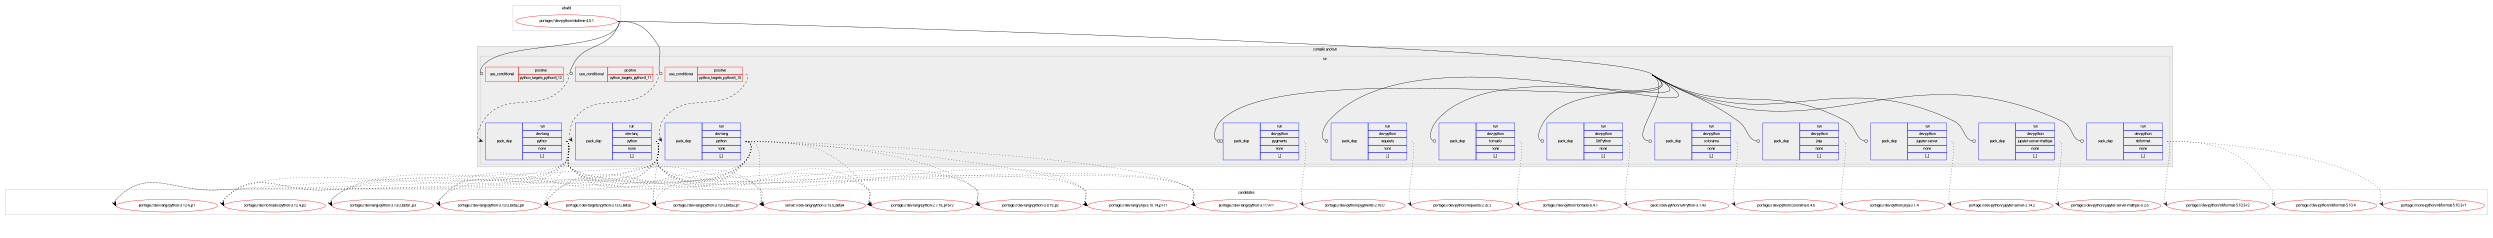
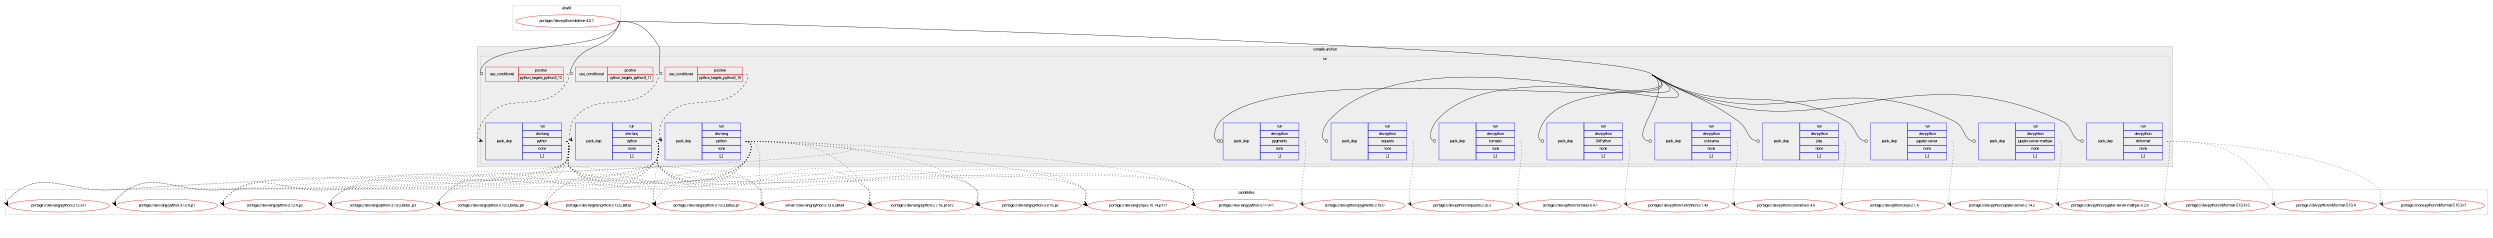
node "portage://dev-lang/python-3.12.3-r1": added
node "portage://dev-tornado/python-3.12.4_p2": label "portage://dev-tornado/python-3.12.4_p2" -> "portage://dev-lang/python-3.12.4_p2"
node "pack://dev-python/GitPython-3.1.43": label "pack://dev-python/GitPython-3.1.43" -> "portage://dev-python/GitPython-3.1.43"
